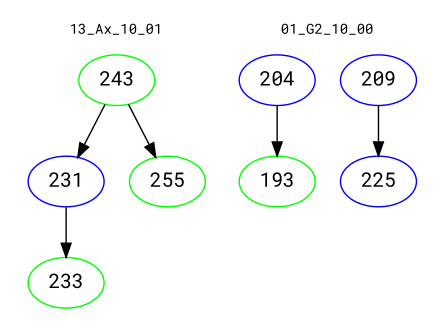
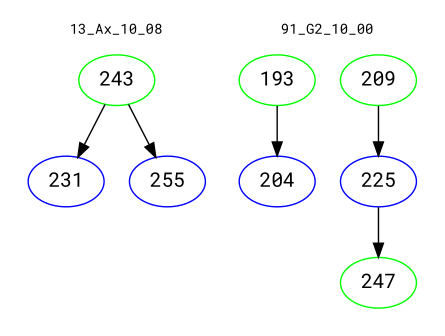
cluster "13_Ax_10_01": label "13_Ax_10_01" -> "13_Ax_10_08"
cluster "01_G2_10_00": label "01_G2_10_00" -> "91_G2_10_00"
node "209": color blue -> green
edge "204" -> "193": reversed
node "255": color green -> blue
node "233": removed
node "247": added
